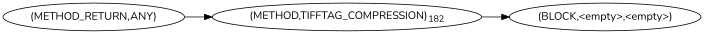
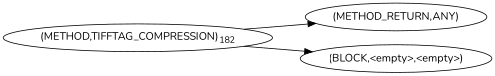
edge "(METHOD_RETURN,ANY)" -> "(METHOD,TIFFTAG_COMPRESSION)": reversed
